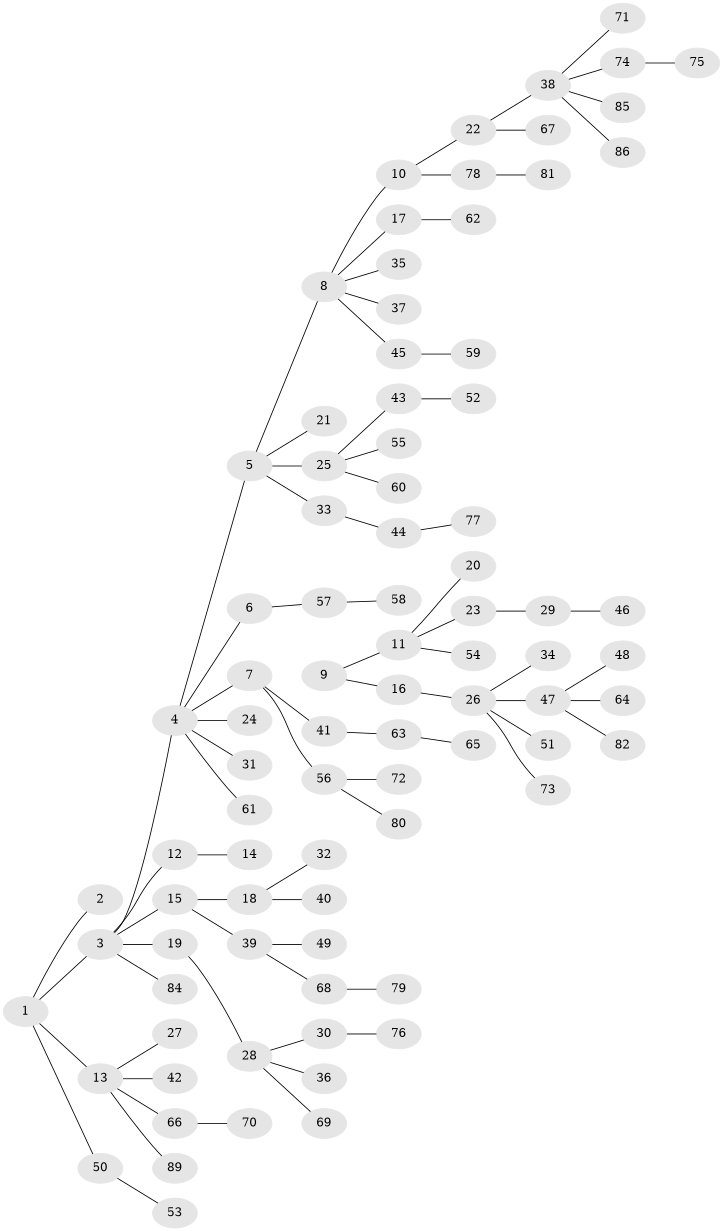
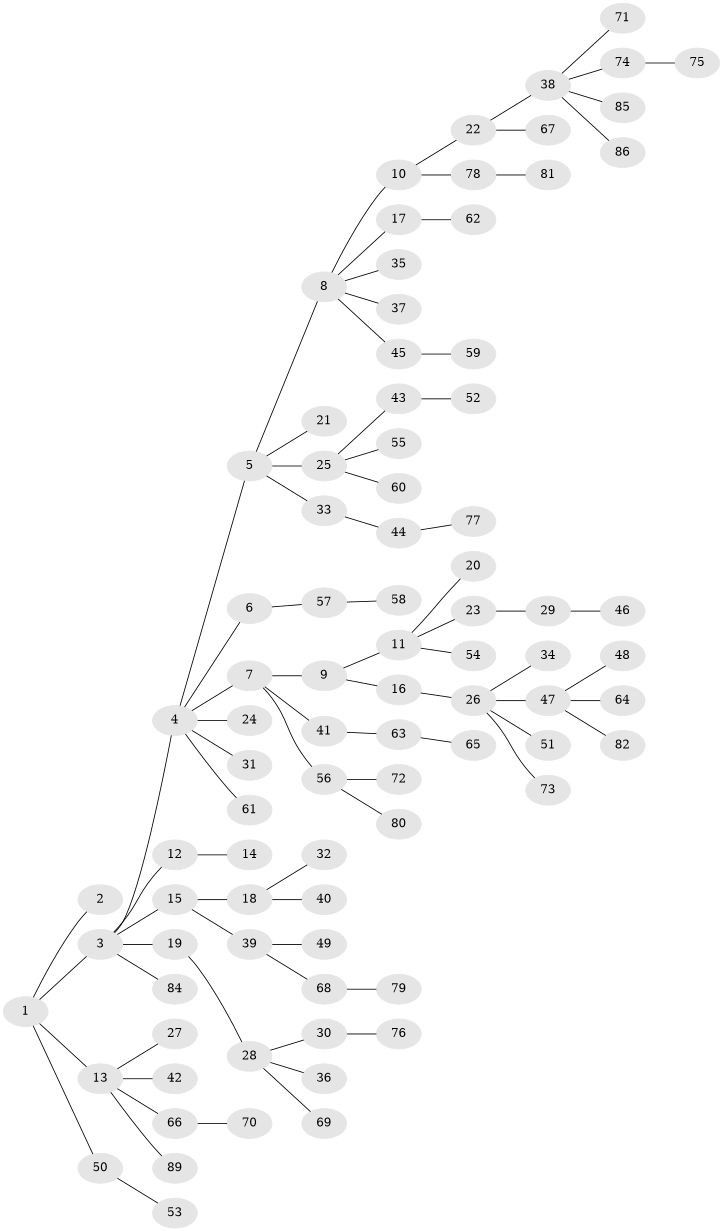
edge "7" -- "9": added
